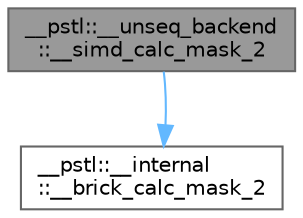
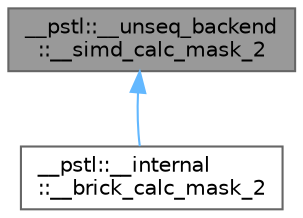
edge "__pstl::__unseq_backend ::__simd_calc_mask_2" -> "__pstl::__internal ::__brick_calc_mask_2": reversed
